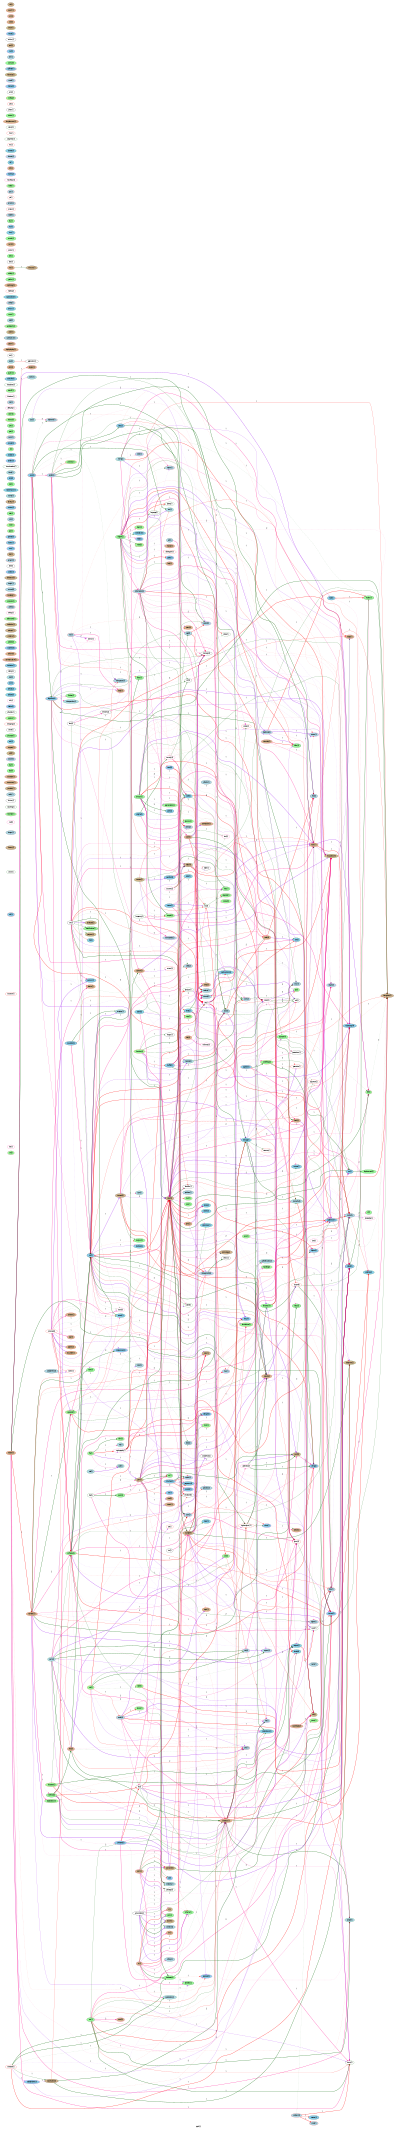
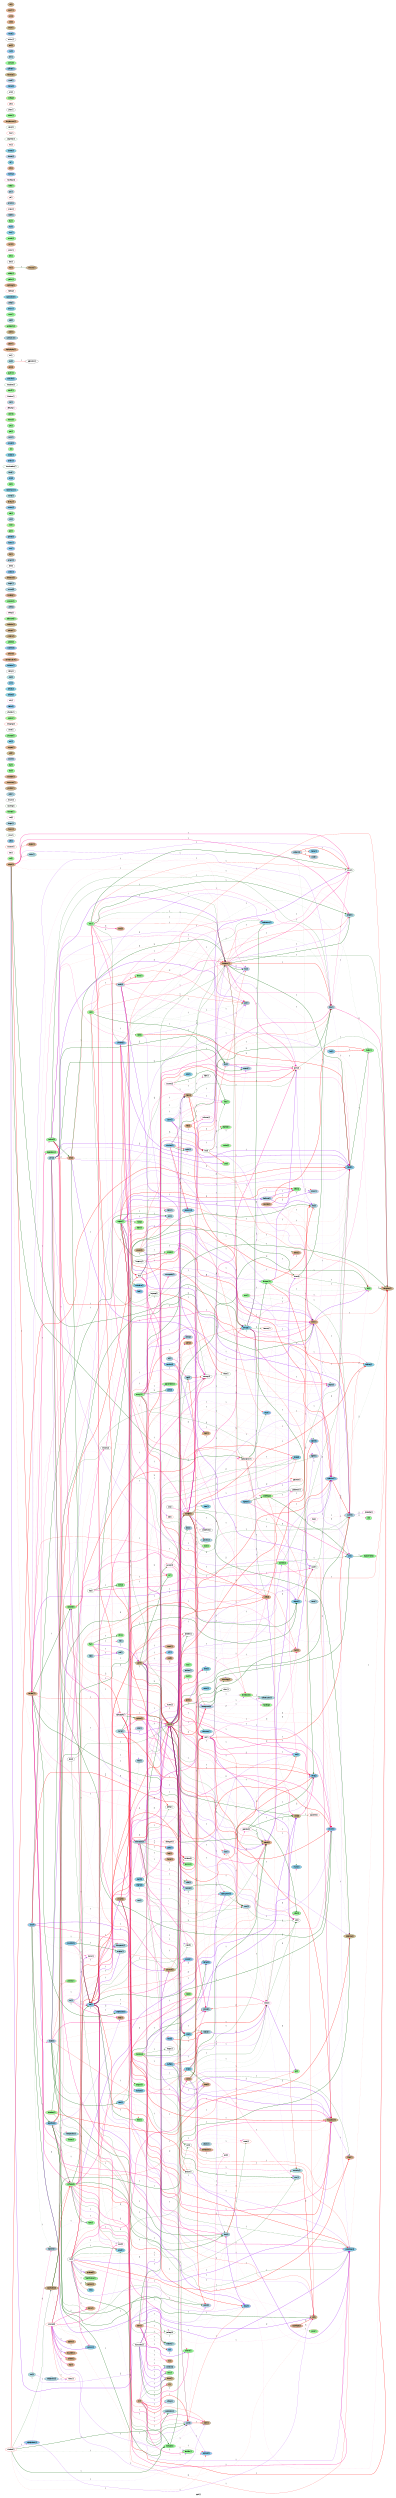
edge "com(1)" -> "dev(2)": now "list(8)" -> "dev(2)"
